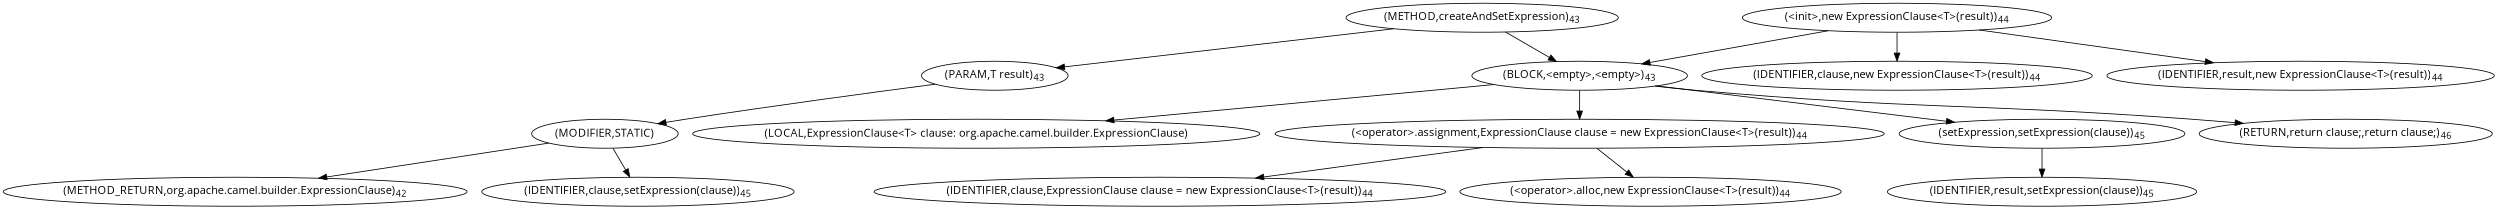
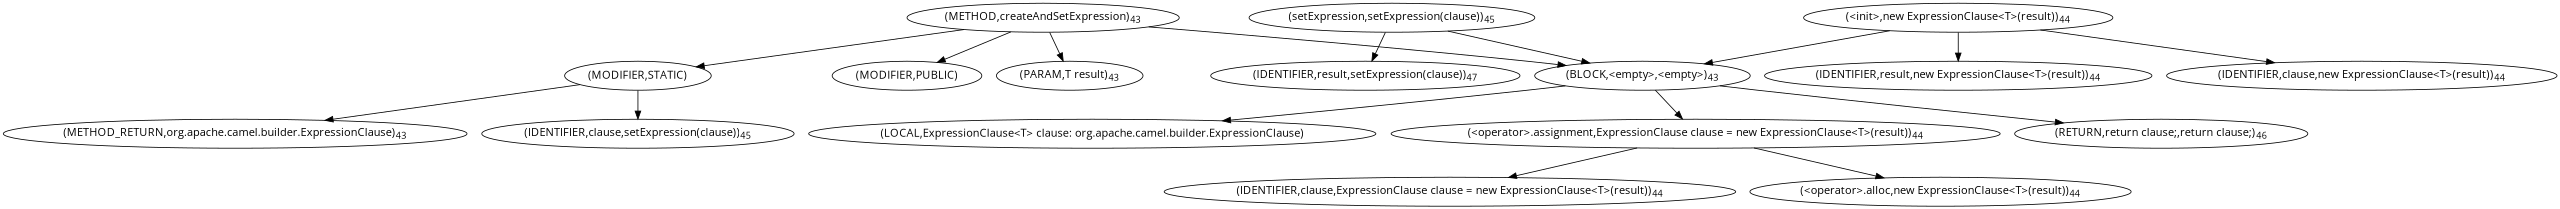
node "(MODIFIER,PUBLIC)": added
edge "(PARAM,T result)" -> "(MODIFIER,STATIC)": now "(METHOD,createAndSetExpression)" -> "(MODIFIER,STATIC)"
edge "(BLOCK,<empty>,<empty>)" -> "(setExpression,setExpression(clause))": reversed
node "(METHOD_RETURN,org.apache.camel.builder.ExpressionClause)": text "42" -> "43"
node "(IDENTIFIER,result,setExpression(clause))": text "45" -> "47"
